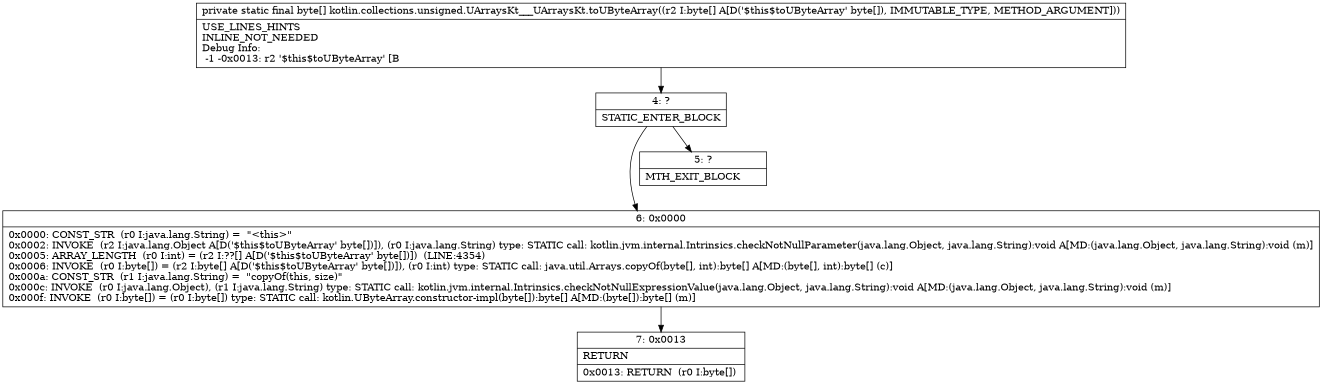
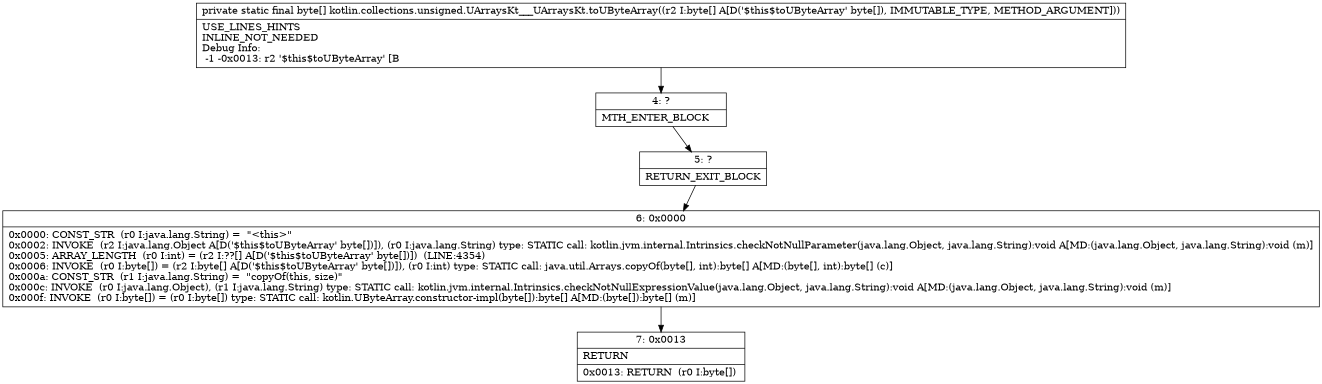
node "4: ?": text "STATIC_ENTER_BLOCK" -> "MTH_ENTER_BLOCK"
edge "4: ?" -> "6: 0x0000": now "5: ?" -> "6: 0x0000"
node "5: ?": text "MTH_EXIT_BLOCK" -> "RETURN_EXIT_BLOCK"
